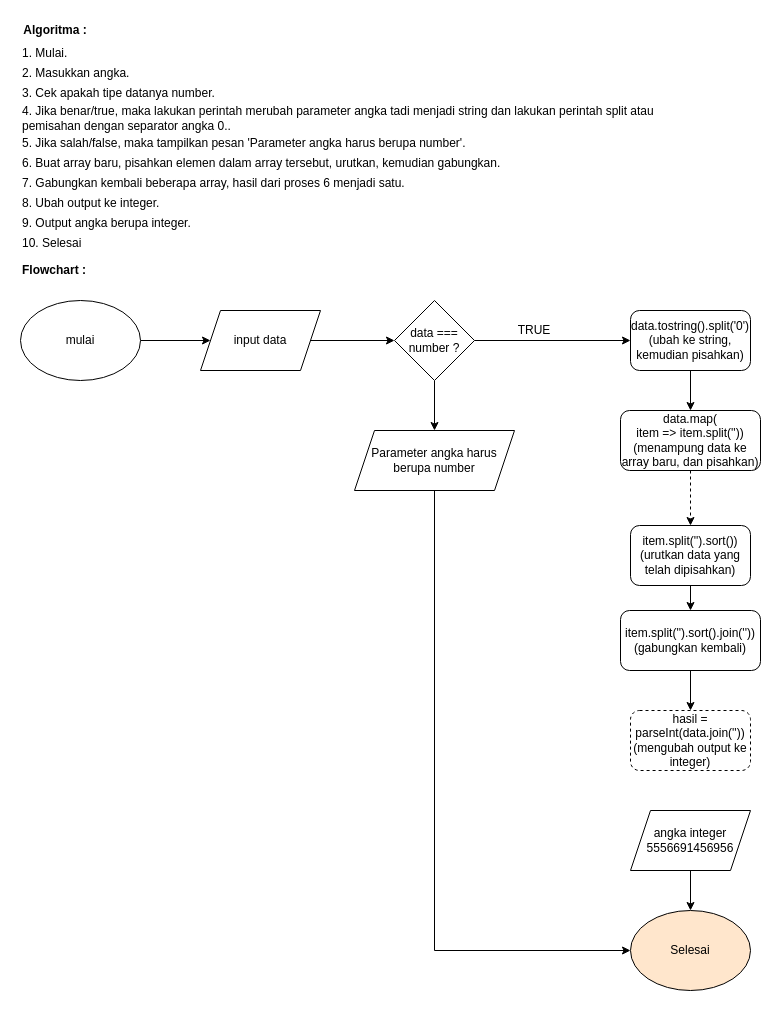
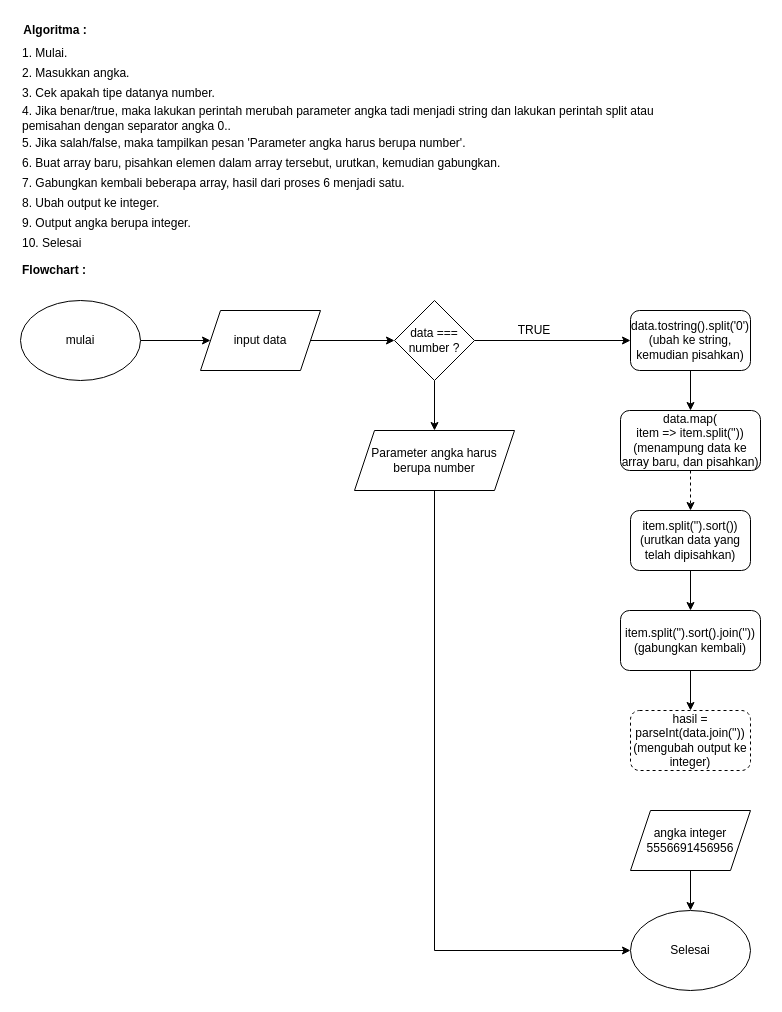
node "item.split('').sort()) (urutkan data yang telah dipisahkan)": moved (691, 556) -> (691, 541)
node "Selesai": fillcolor #ffe6cc -> #ffffff
